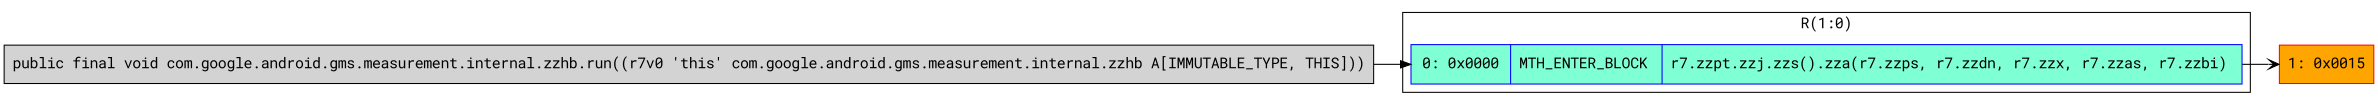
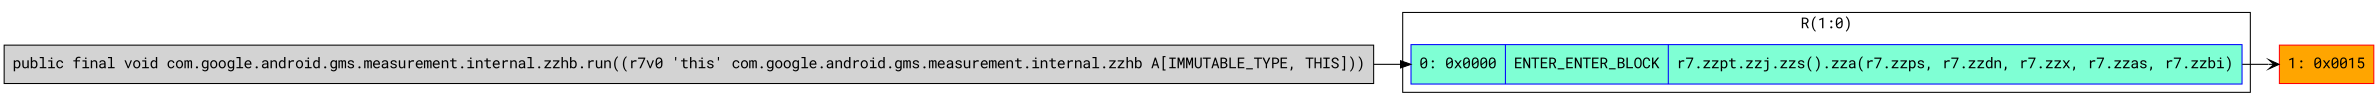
node "0: 0x0000": text "MTH_ENTER_BLOCK" -> "ENTER_ENTER_BLOCK"
